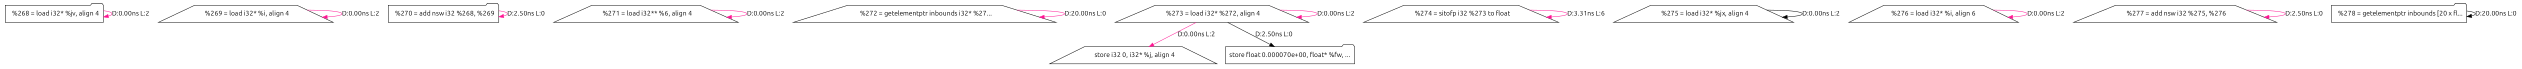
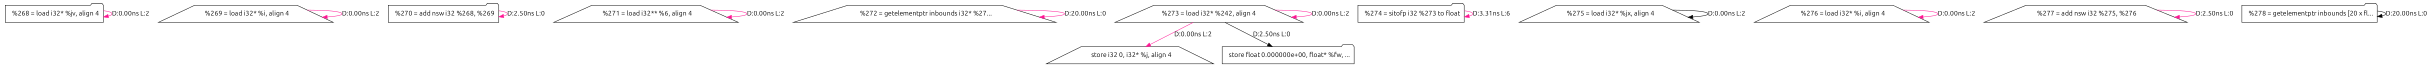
node "%273 = load i32* %272, align 4": label "%273 = load i32* %272, align 4" -> "%273 = load i32* %242, align 4"
node "%274 = sitofp i32 %273 to float": shape trapezium -> folder
node "%276 = load i32* %i, align 6": label "%276 = load i32* %i, align 6" -> "%276 = load i32* %i, align 4"
node "store float 0.000070e+00, float* %fw, ...": label "store float 0.000070e+00, float* %fw, ..." -> "store float 0.000000e+00, float* %fw, ..."
